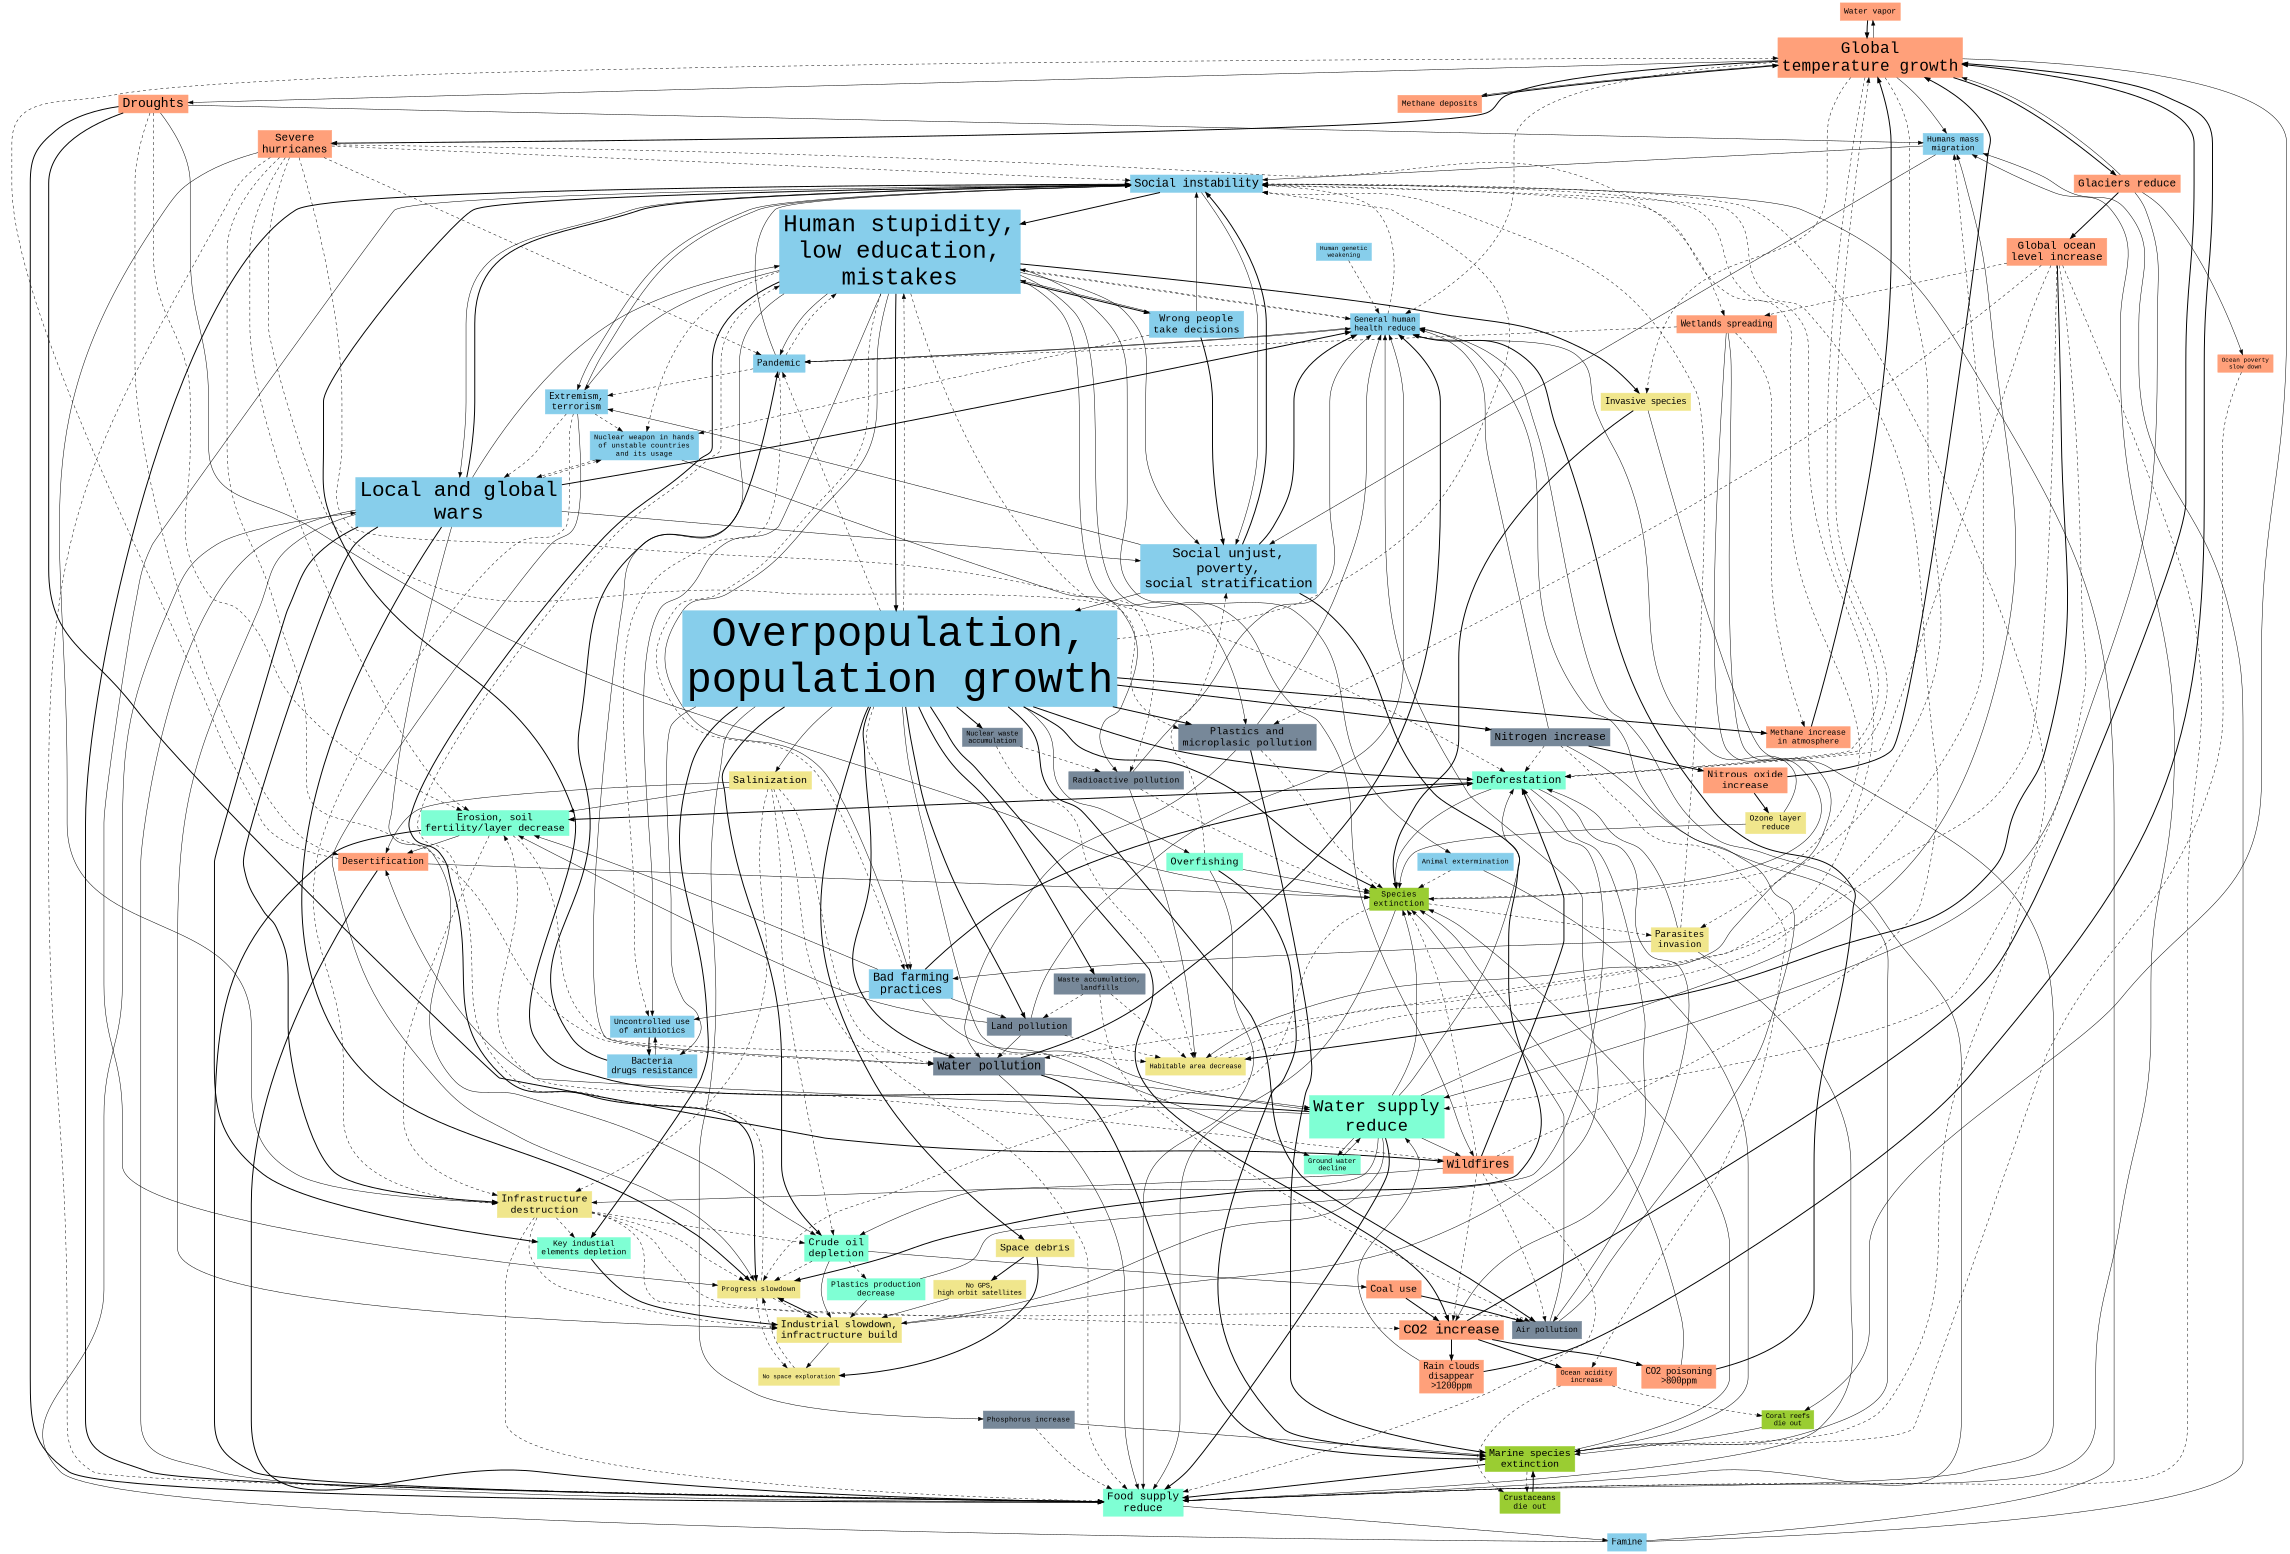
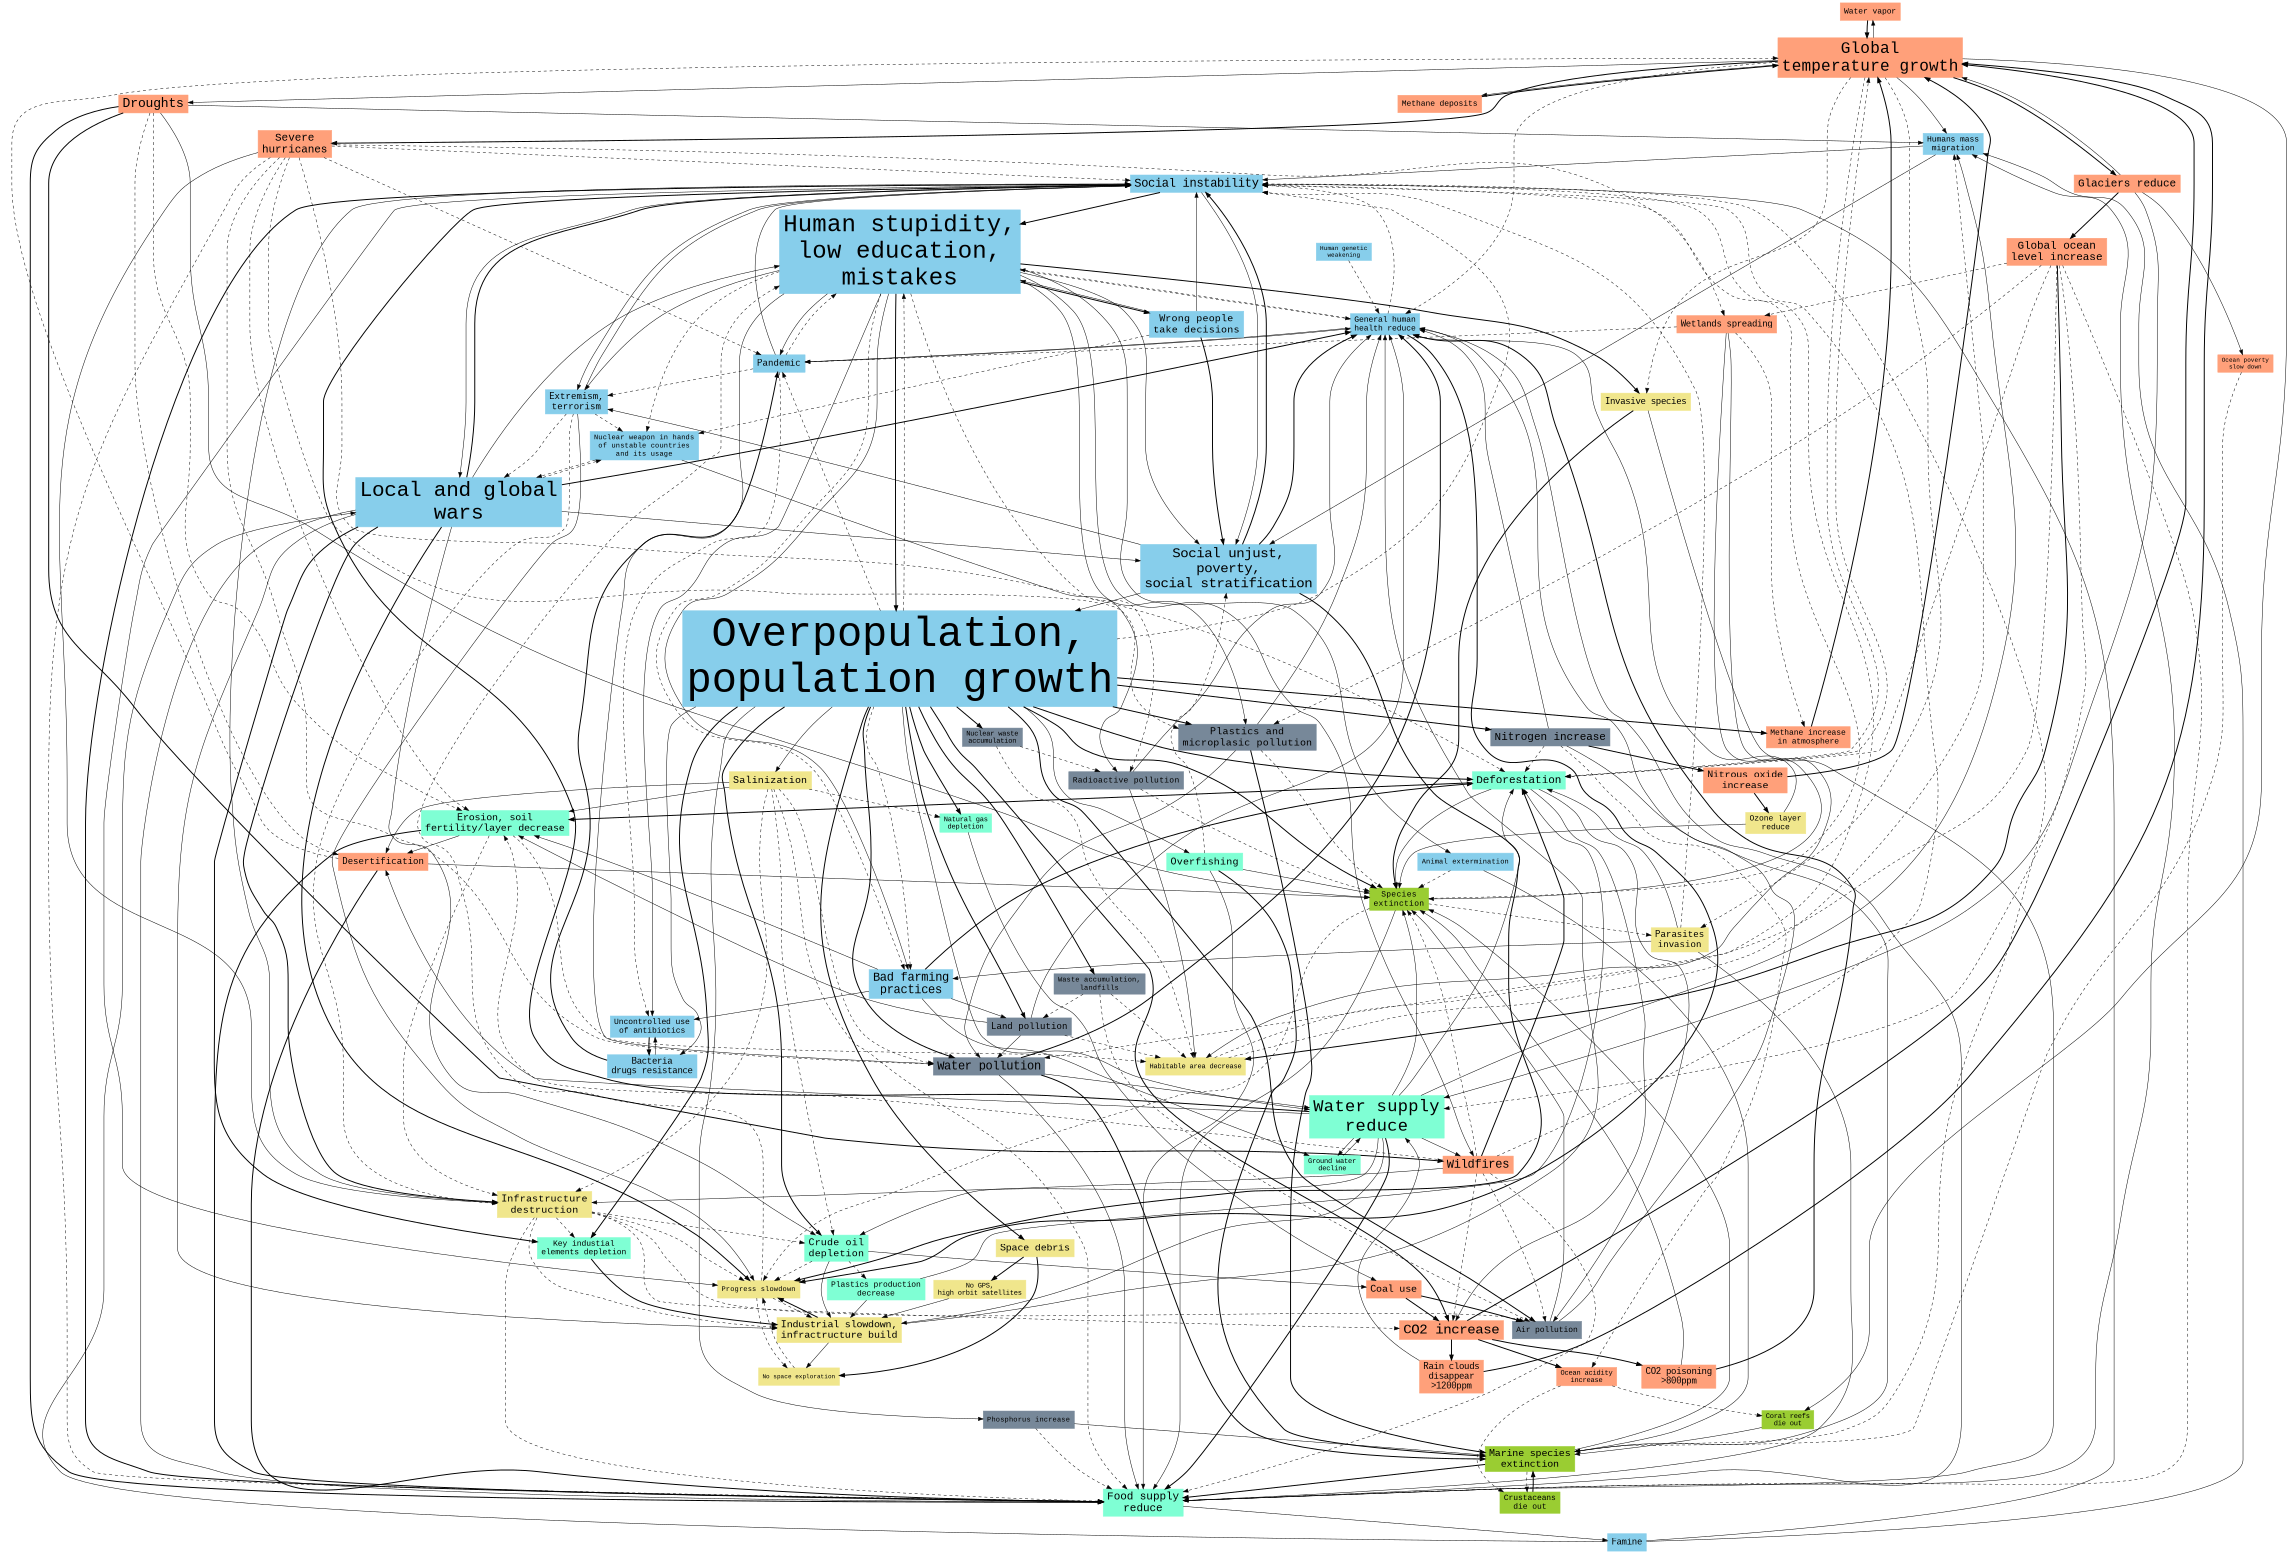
edge "Infrastructure destruction" -> "Social instability": added
edge "Human stupidity, low education, mistakes" -> "Progress slowdown": now "General human health reduce" -> "Progress slowdown"
node "Natural gas depletion": added
